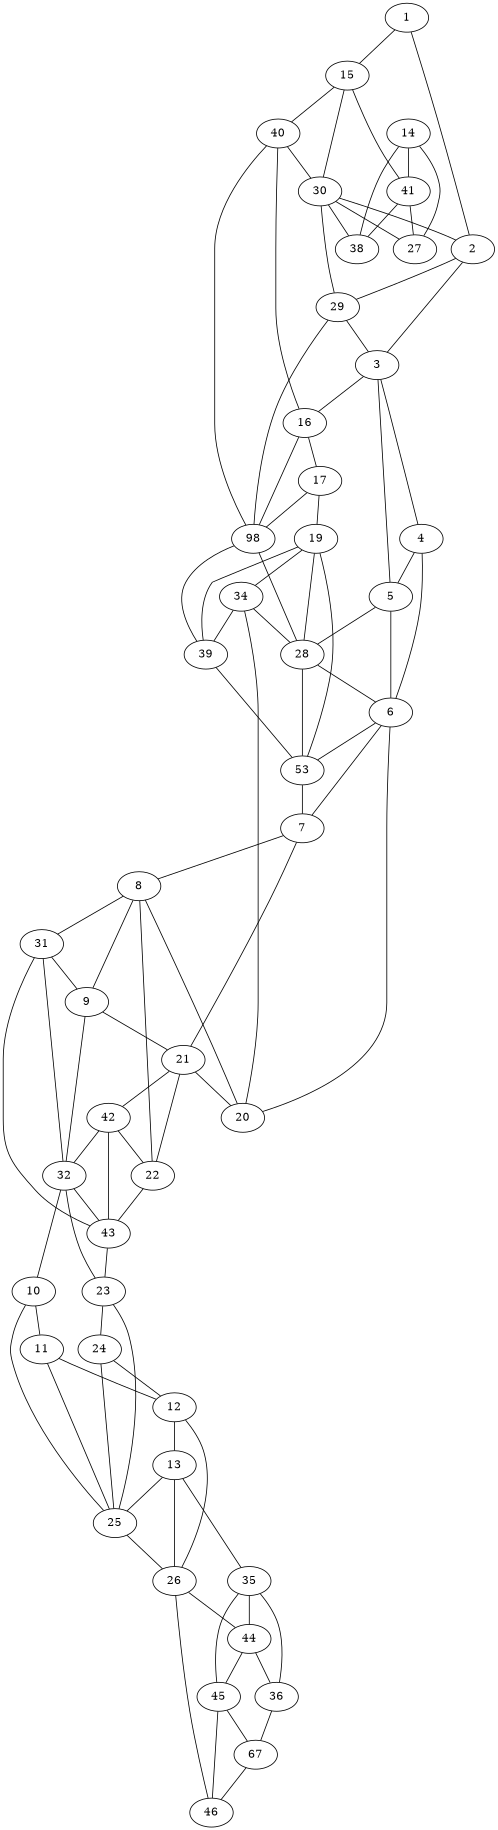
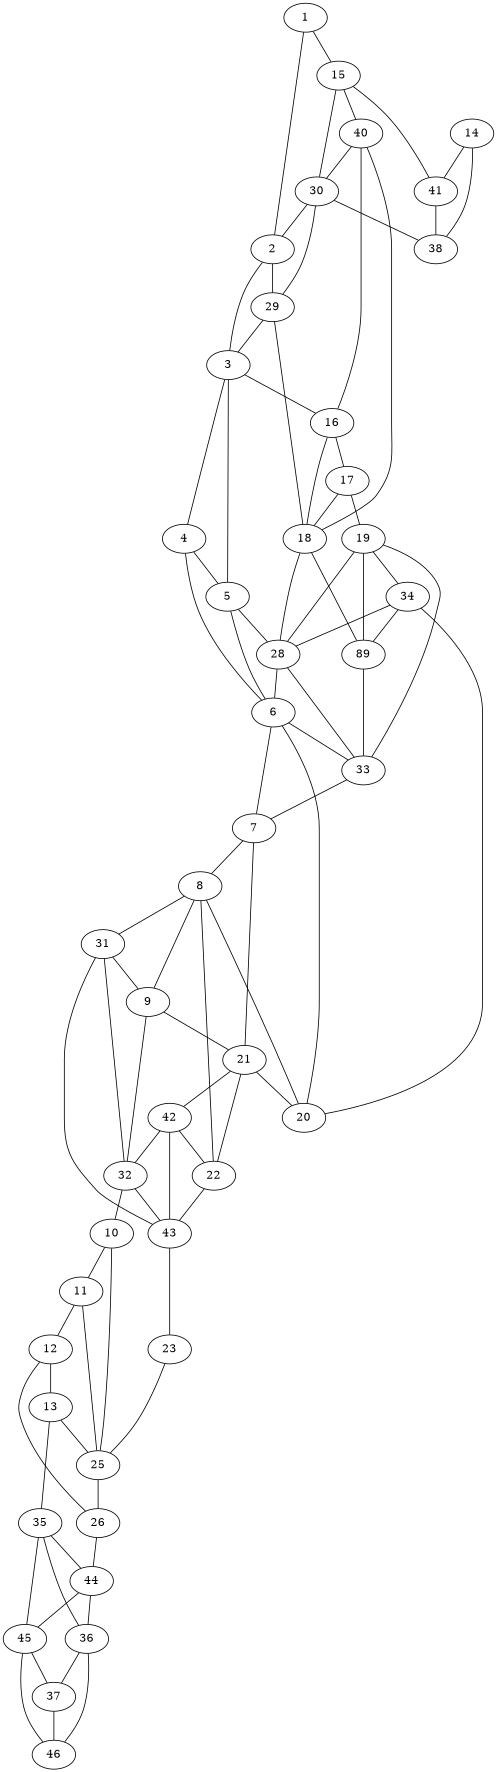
node "27": removed
node "98": label "98" -> "18"
node "39": label "39" -> "89"
node "53": label "53" -> "33"
edge "32" -- "23": removed
node "24": removed
edge "13" -- "26": removed
edge "26" -- "46": now "36" -- "46"
node "67": label "67" -> "37"
